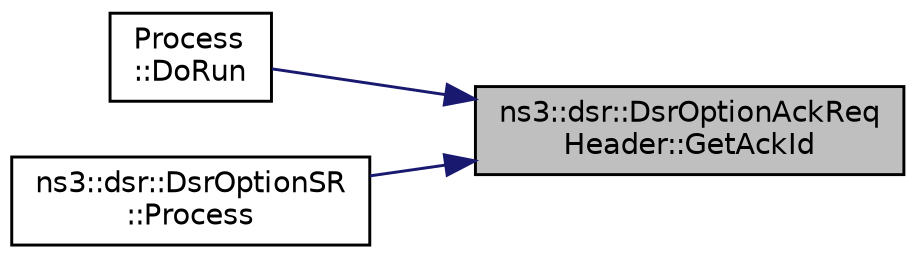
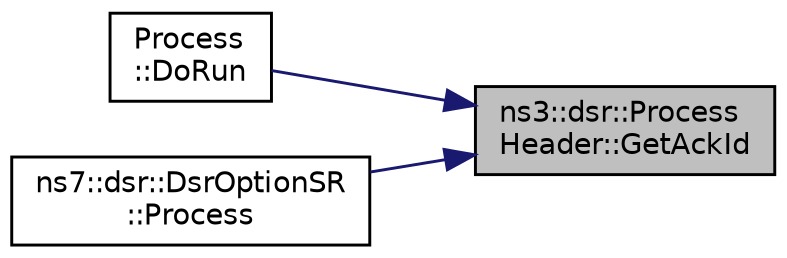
node "ns3::dsr::DsrOptionAckReq Header::GetAckId": label "ns3::dsr::DsrOptionAckReq Header::GetAckId" -> "ns3::dsr::Process Header::GetAckId"
node "ns3::dsr::DsrOptionSR ::Process": label "ns3::dsr::DsrOptionSR ::Process" -> "ns7::dsr::DsrOptionSR ::Process"
